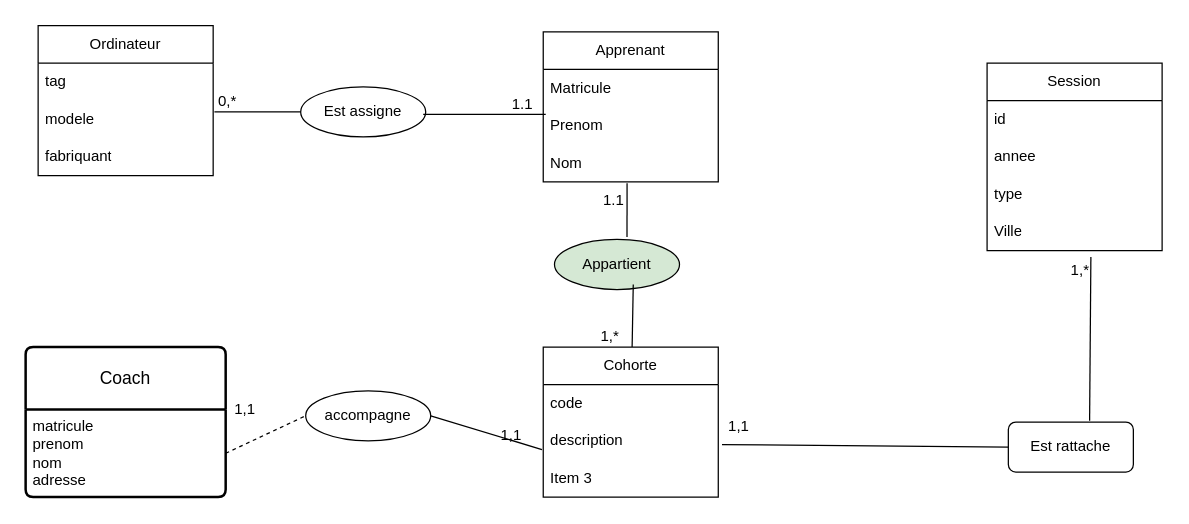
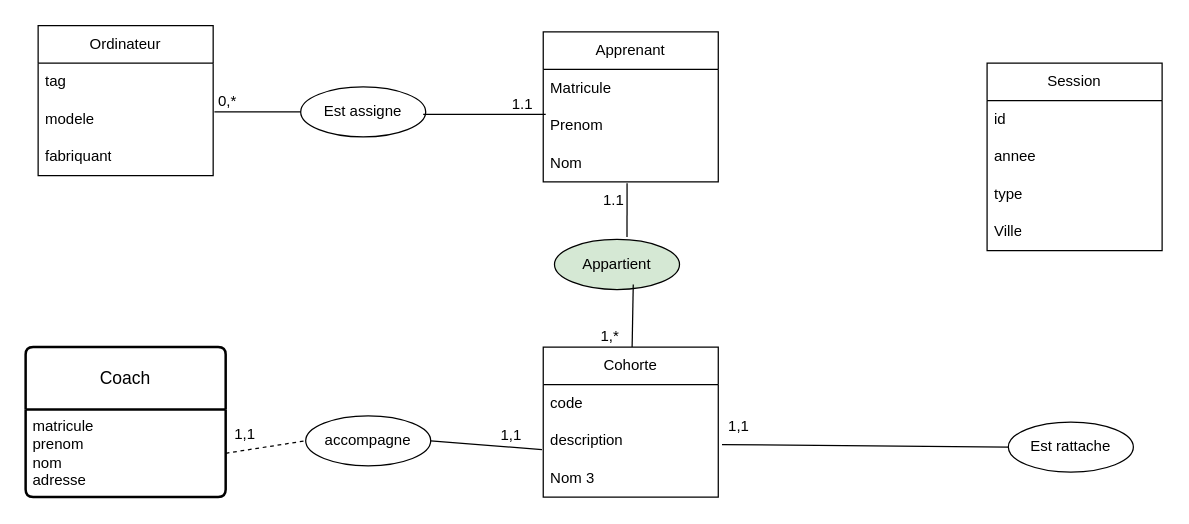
edge "Ville" -- "Est rattache": removed, label "1,*"
node "accompagne": moved (368, 416) -> (368, 441)
node "Est rattache": shape rounded rectangle -> ellipse
node "Item 3": label "Item 3" -> "Nom 3"
